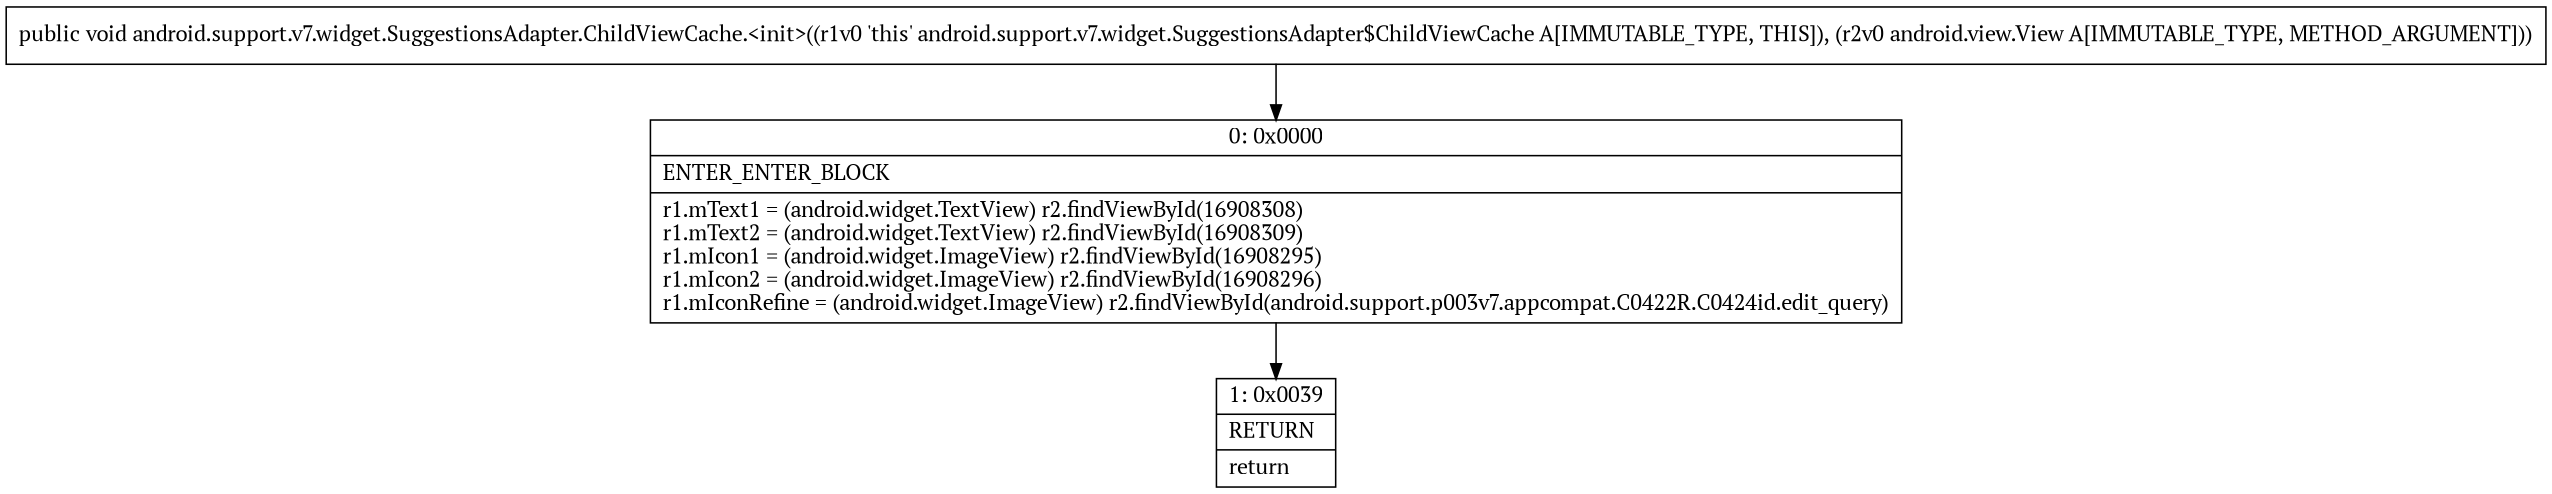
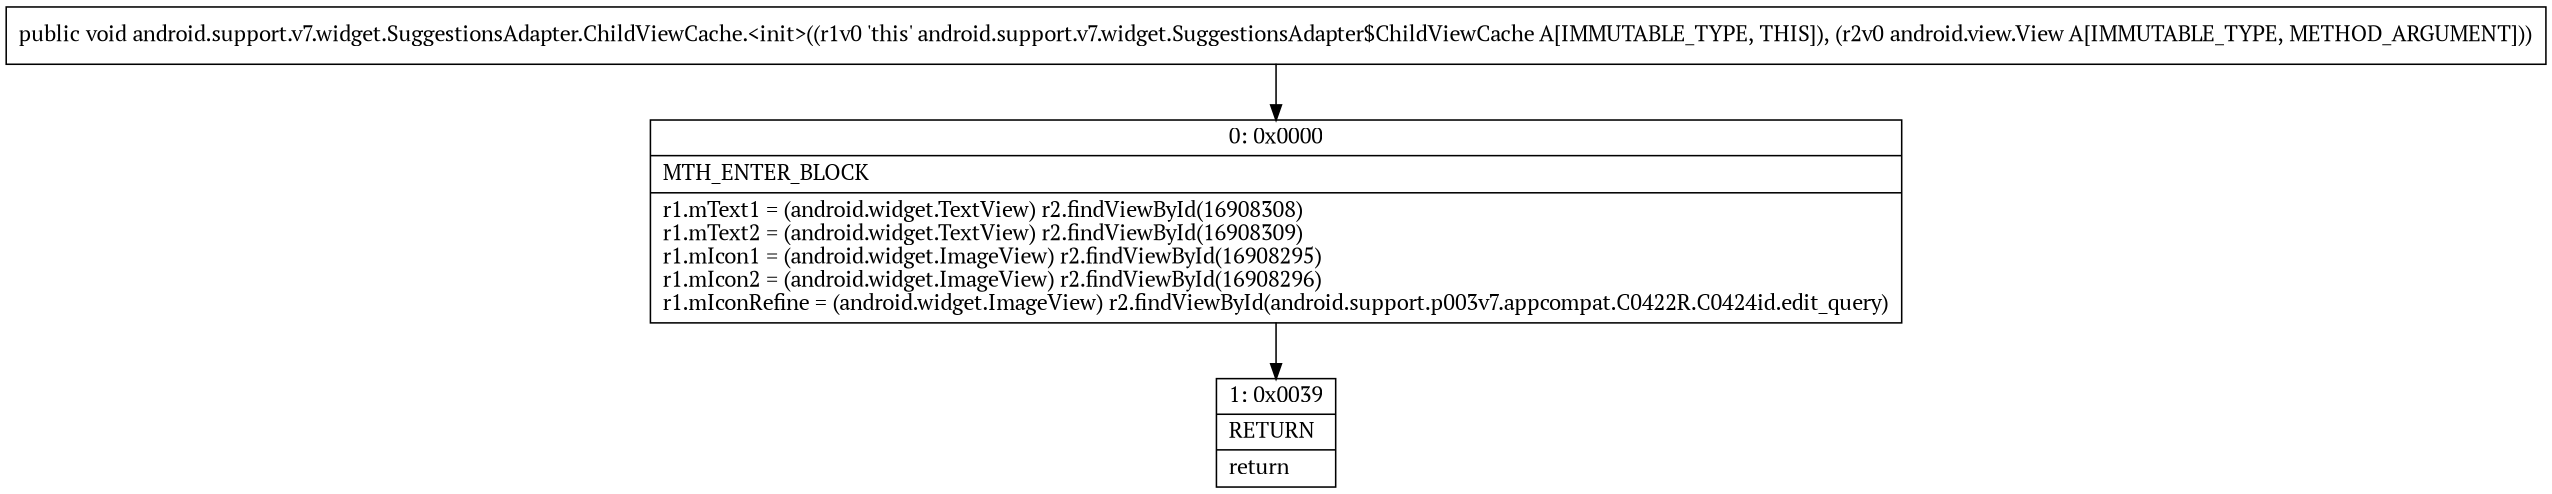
node "0: 0x0000": text "ENTER_ENTER_BLOCK" -> "MTH_ENTER_BLOCK"
